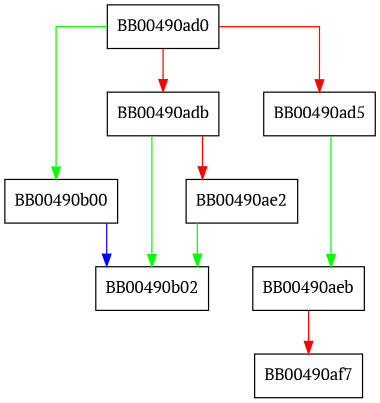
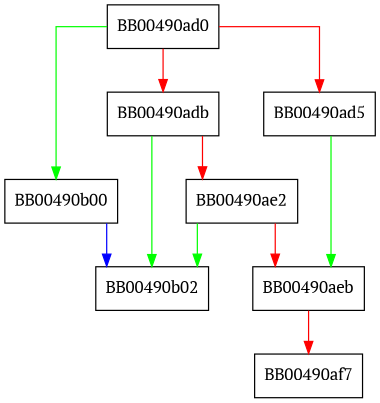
edge "BB00490ae2" -> "BB00490aeb": added
